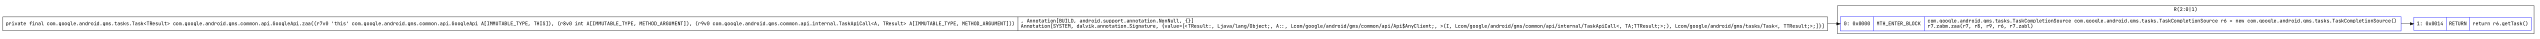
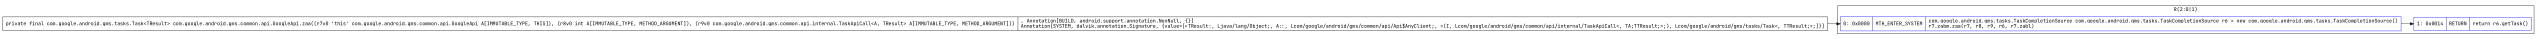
node "0: 0x0000": text "MTH_ENTER_BLOCK" -> "MTH_ENTER_SYSTEM"
